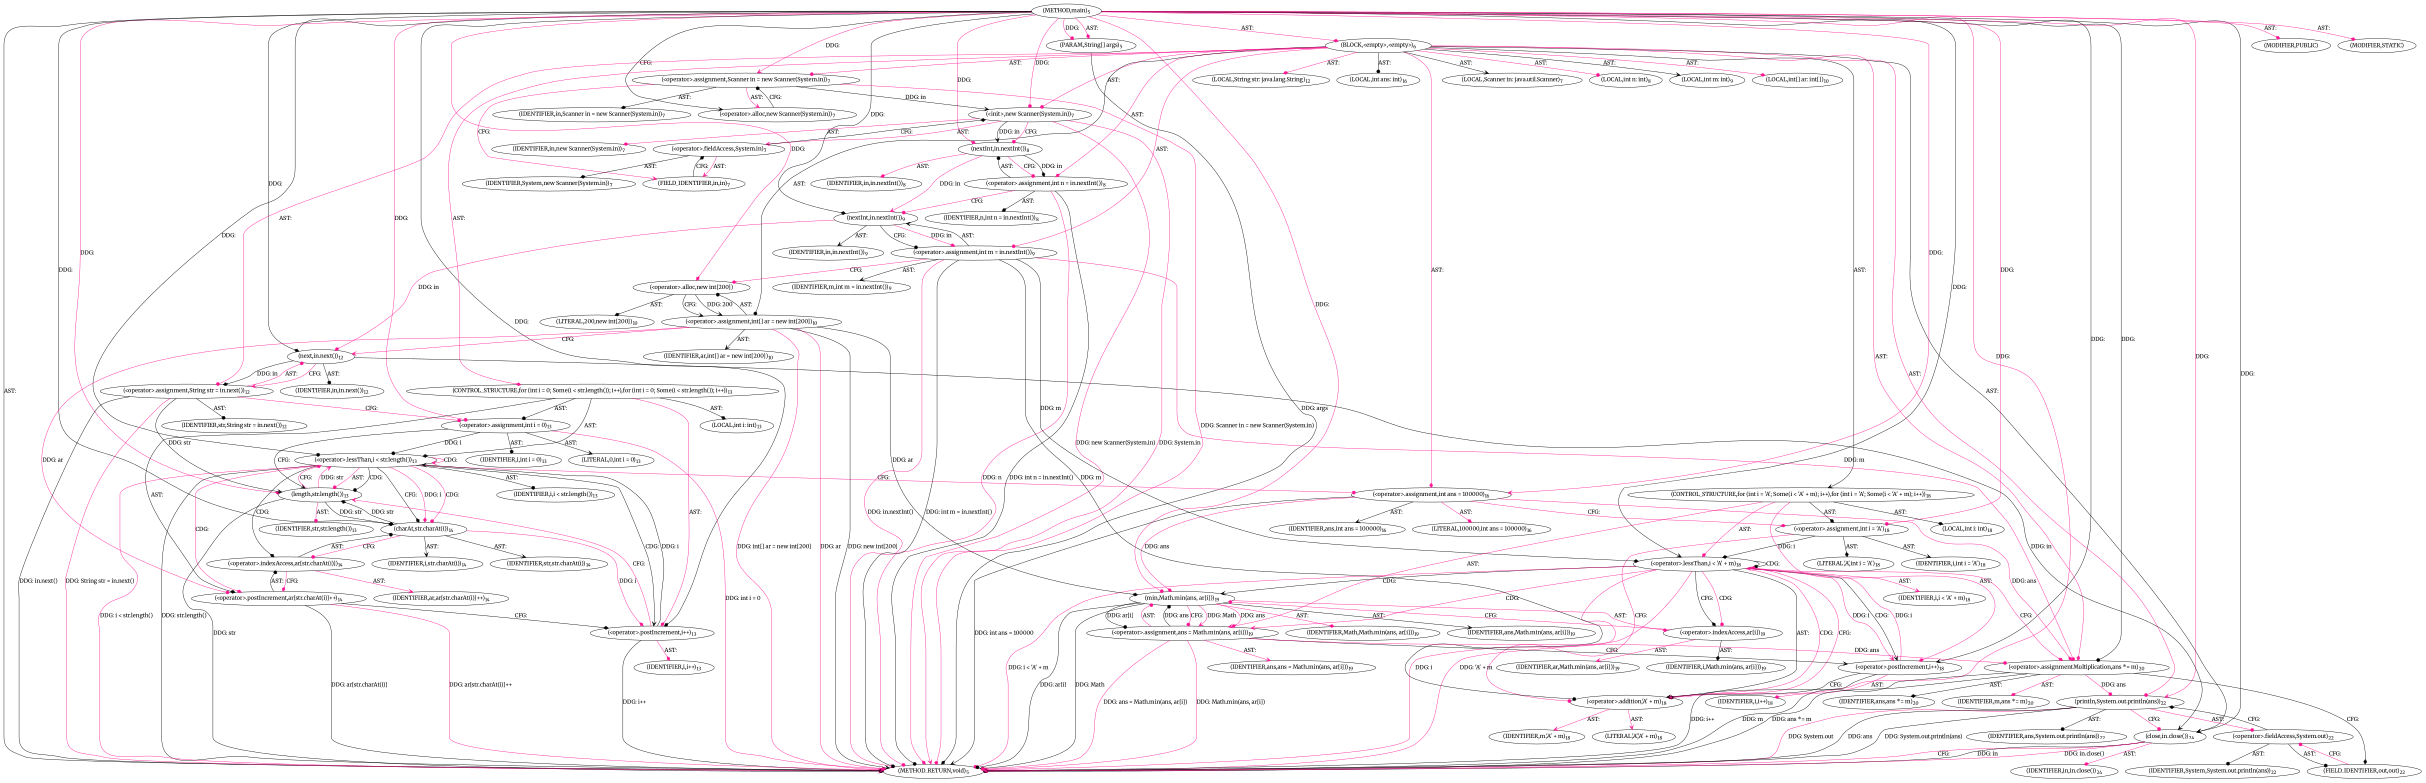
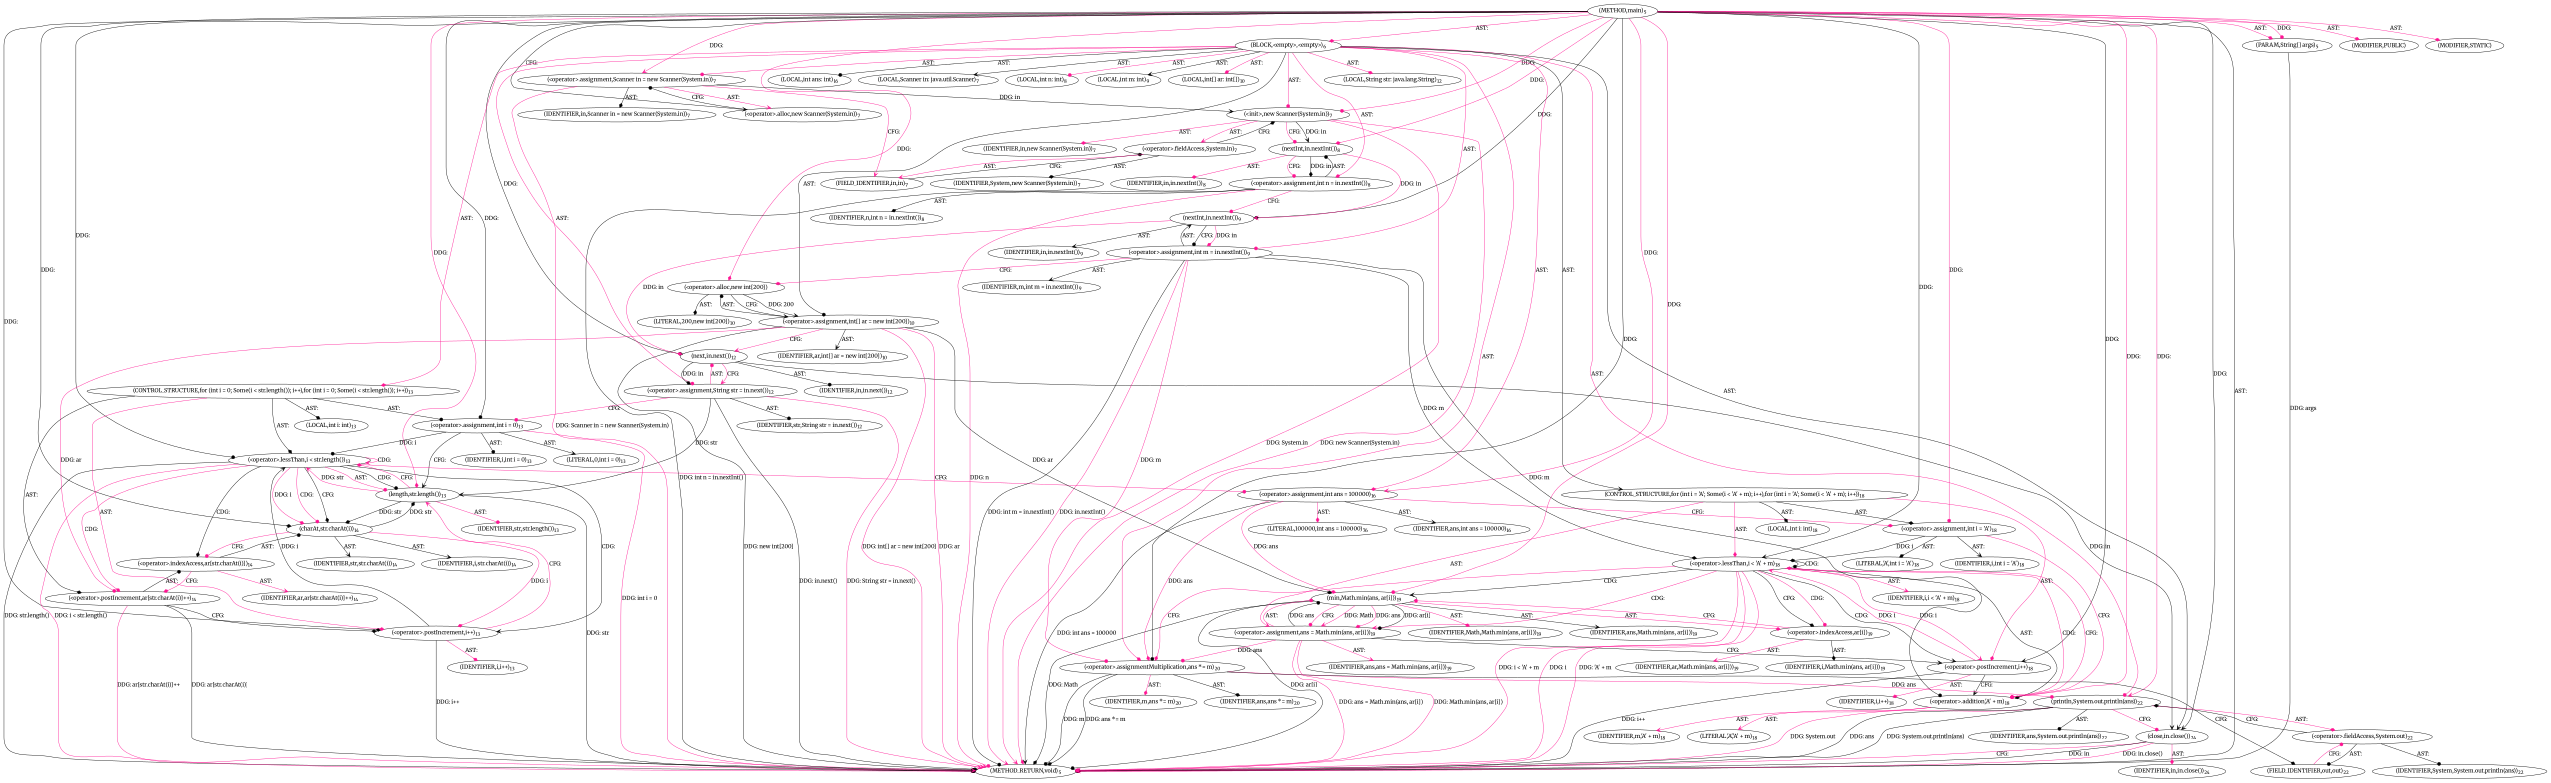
edge "(METHOD,main)" -> "(<operator>.assignment,int i = 0)": color deeppink -> black
node "(IDENTIFIER,i,i < str.length())": removed
node "(LITERAL,100000,int ans = 100000)": text "16" -> "76"
edge "(println,System.out.println(ans))" -> "(<operator>.fieldAccess,System.out)": arrowhead dot -> diamond
